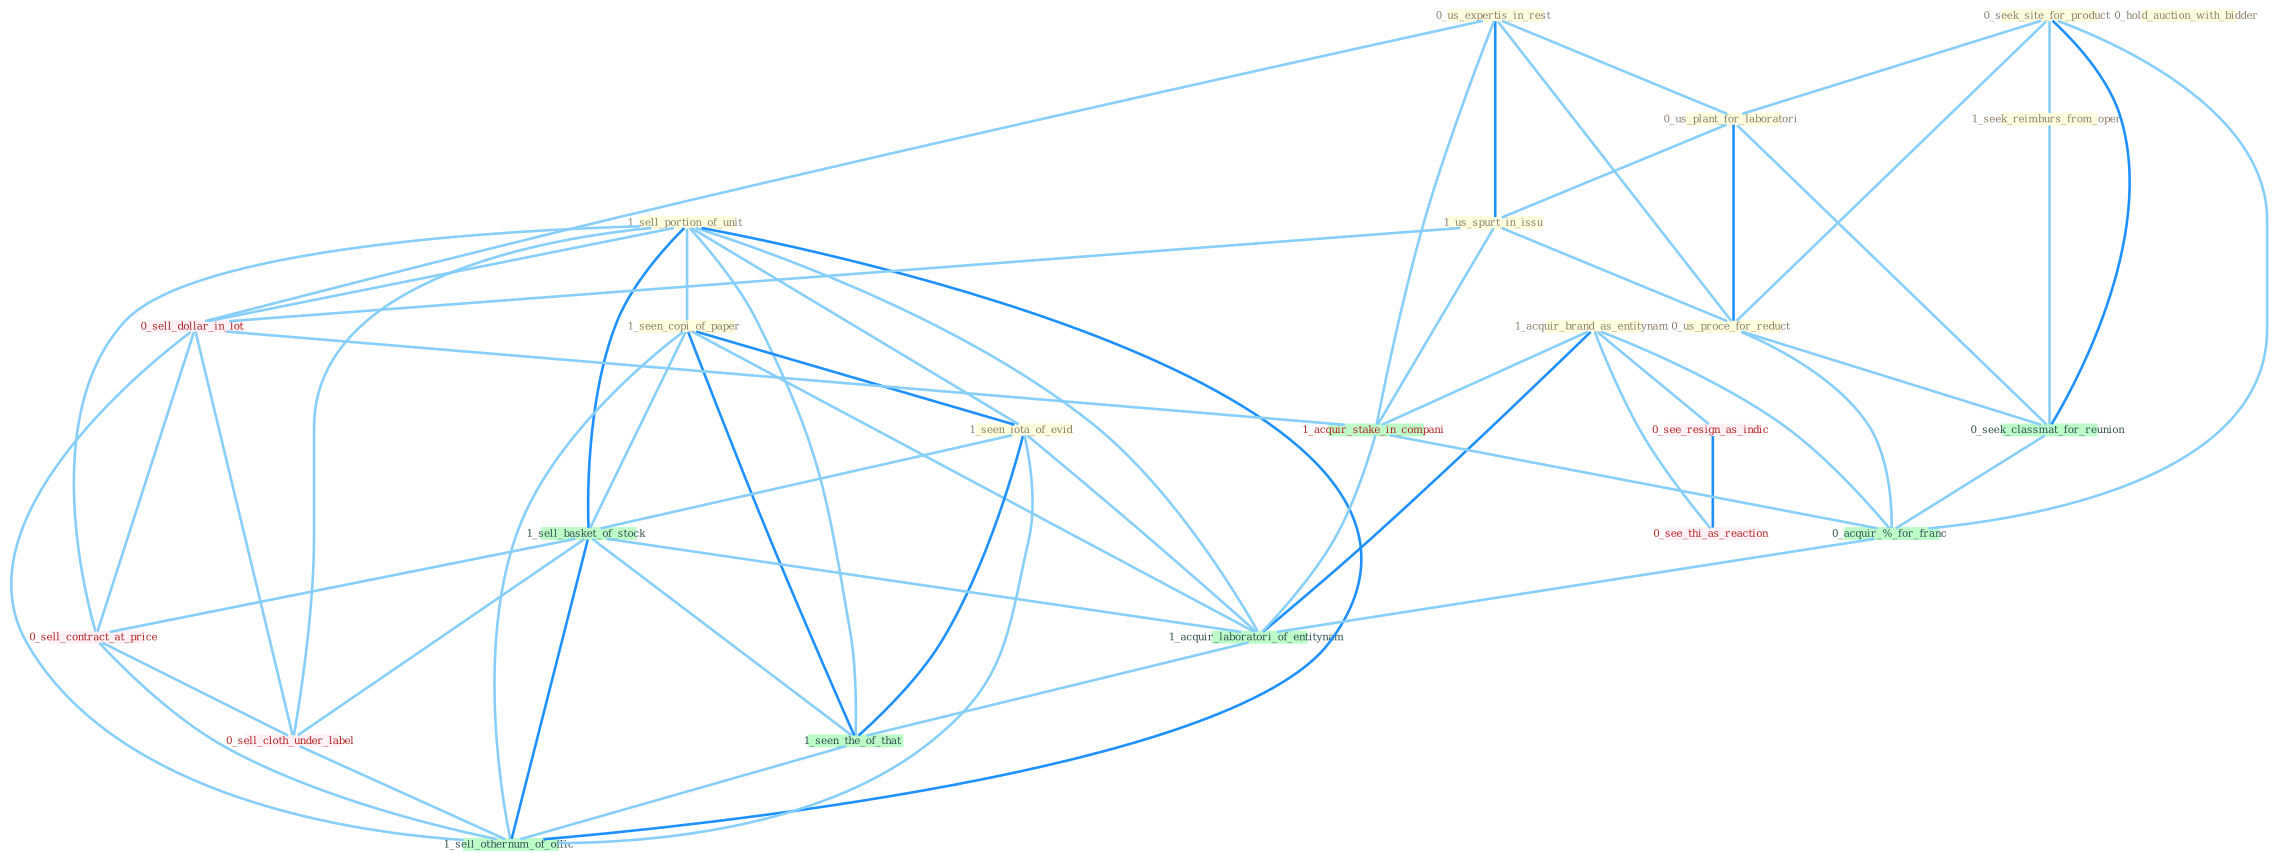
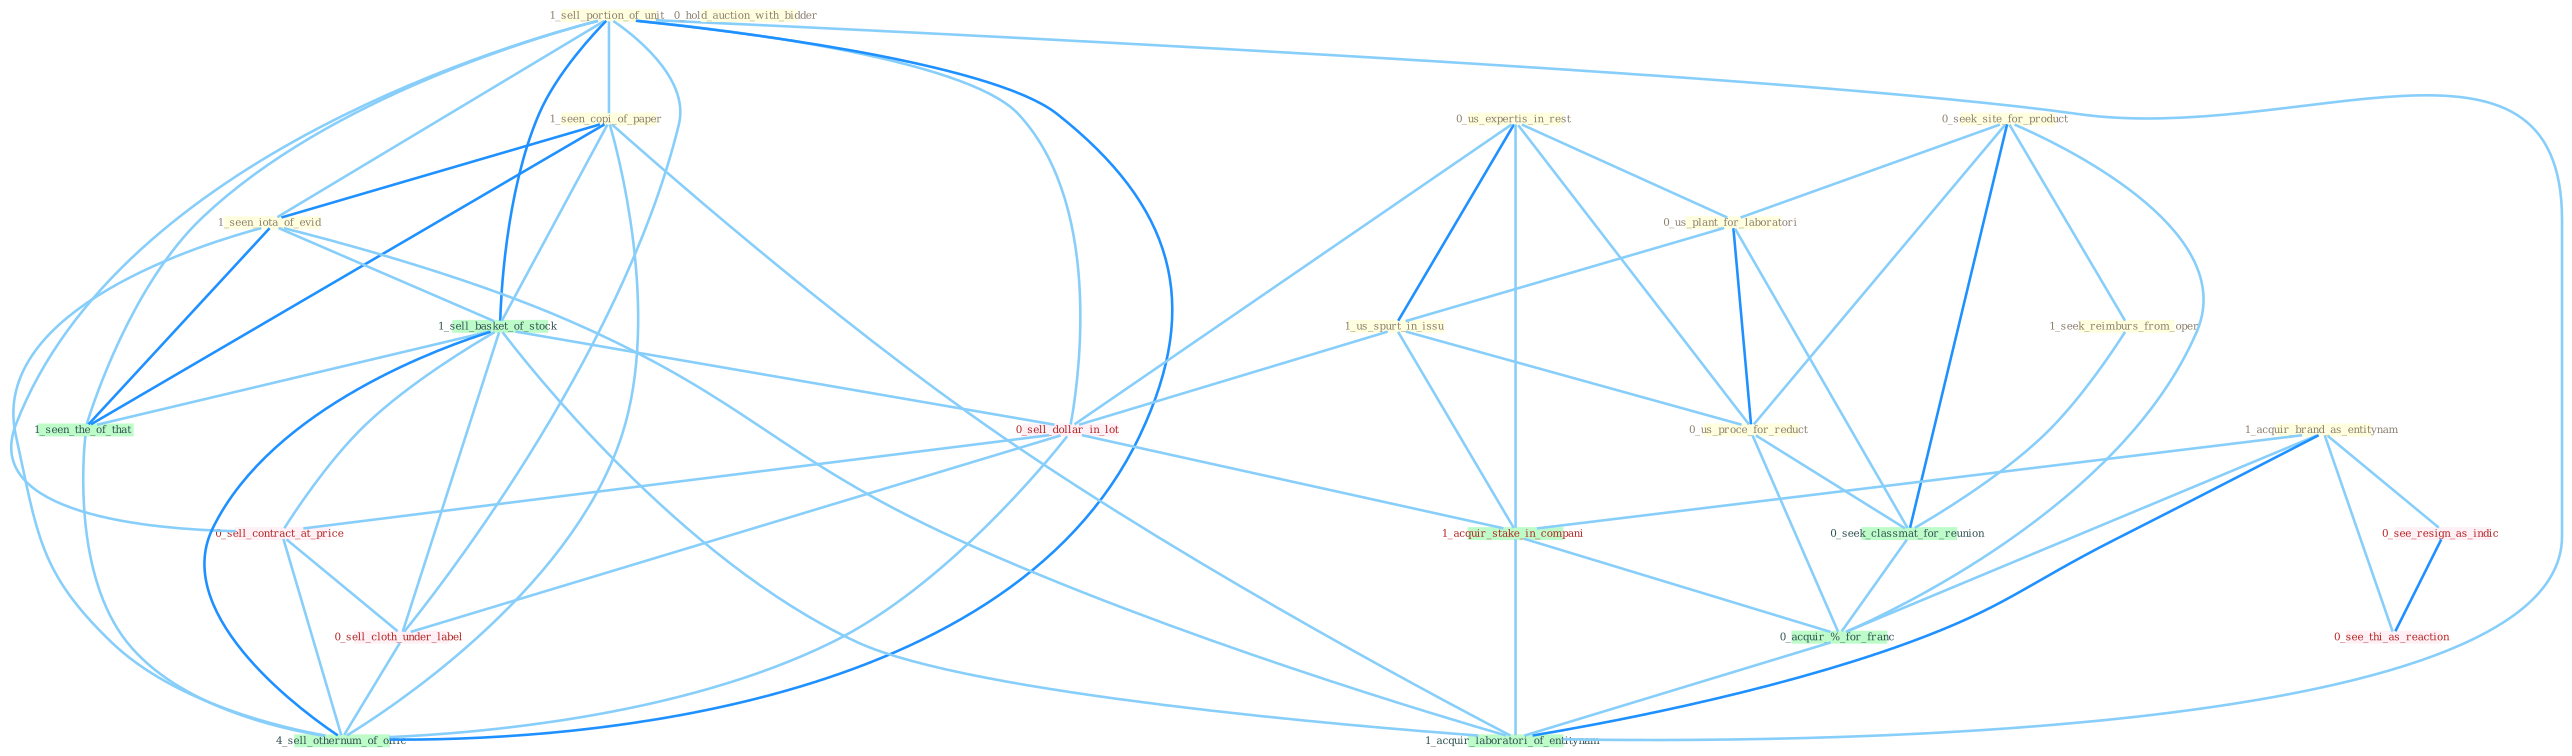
edge "1_sell_basket_of_stock" -- "0_sell_dollar_in_lot": added
edge "1_acquir_laboratori_of_entitynam" -- "1_seen_the_of_that": removed
node "1_sell_othernum_of_offic": label "1_sell_othernum_of_offic" -> "4_sell_othernum_of_offic"
